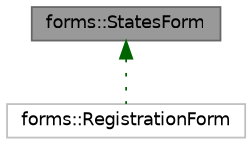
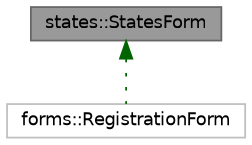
node "forms::StatesForm": label "forms::StatesForm" -> "states::StatesForm"
